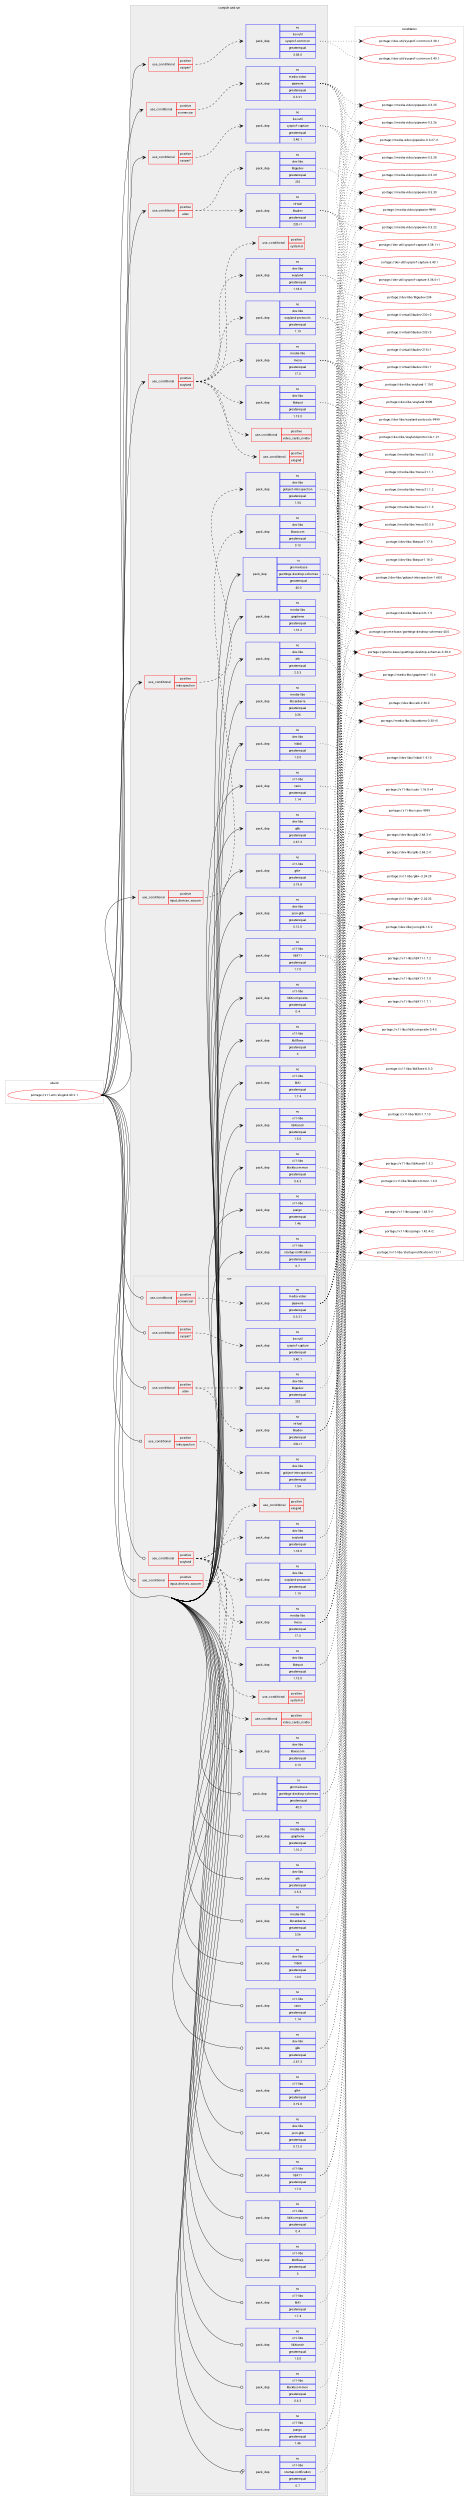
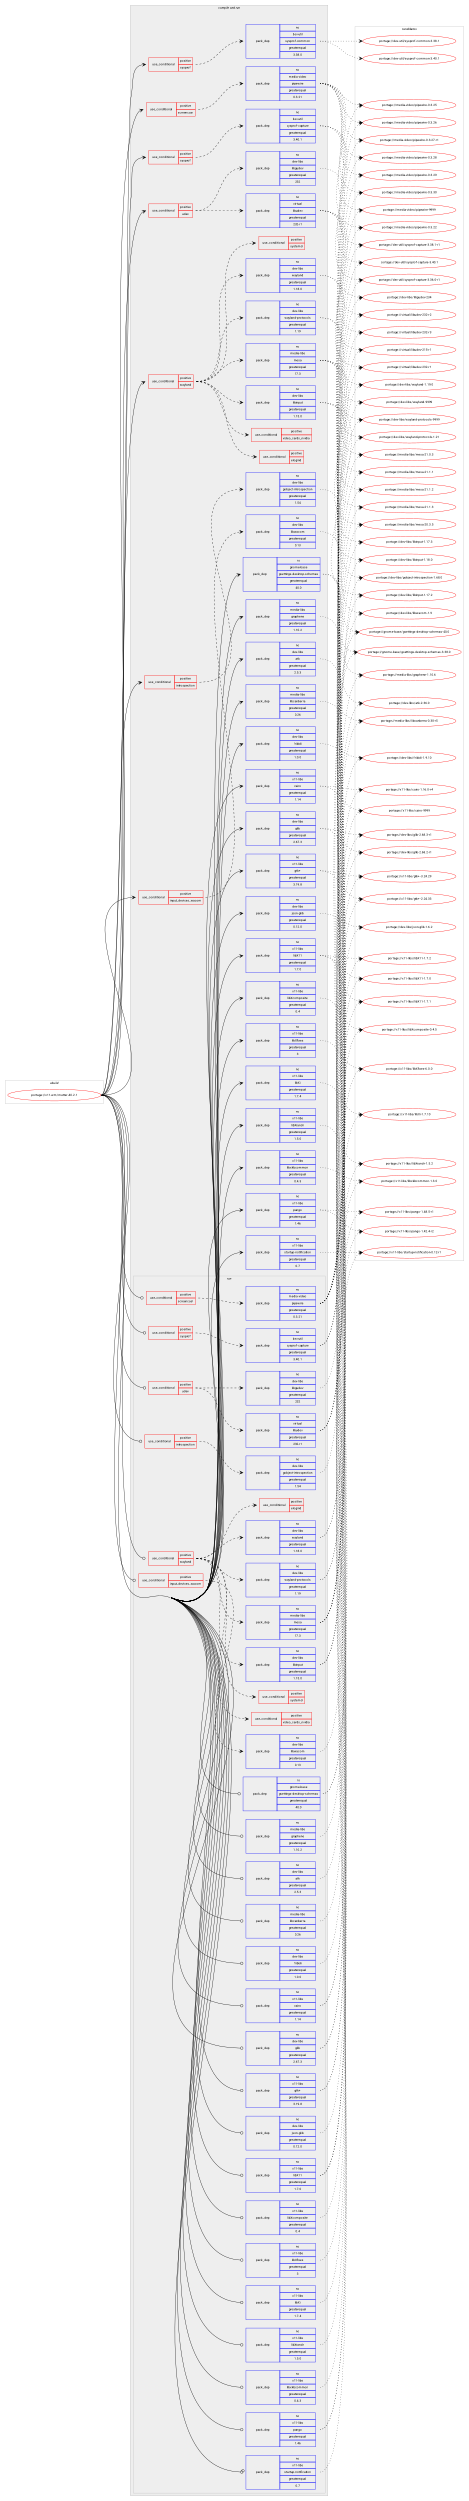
node "portage://dev-libs/libinput-1.17.2": added
node "portage://x11-wm/elogind-40.2.1": label "portage://x11-wm/elogind-40.2.1" -> "portage://x11-wm/mutter-40.2.1"
